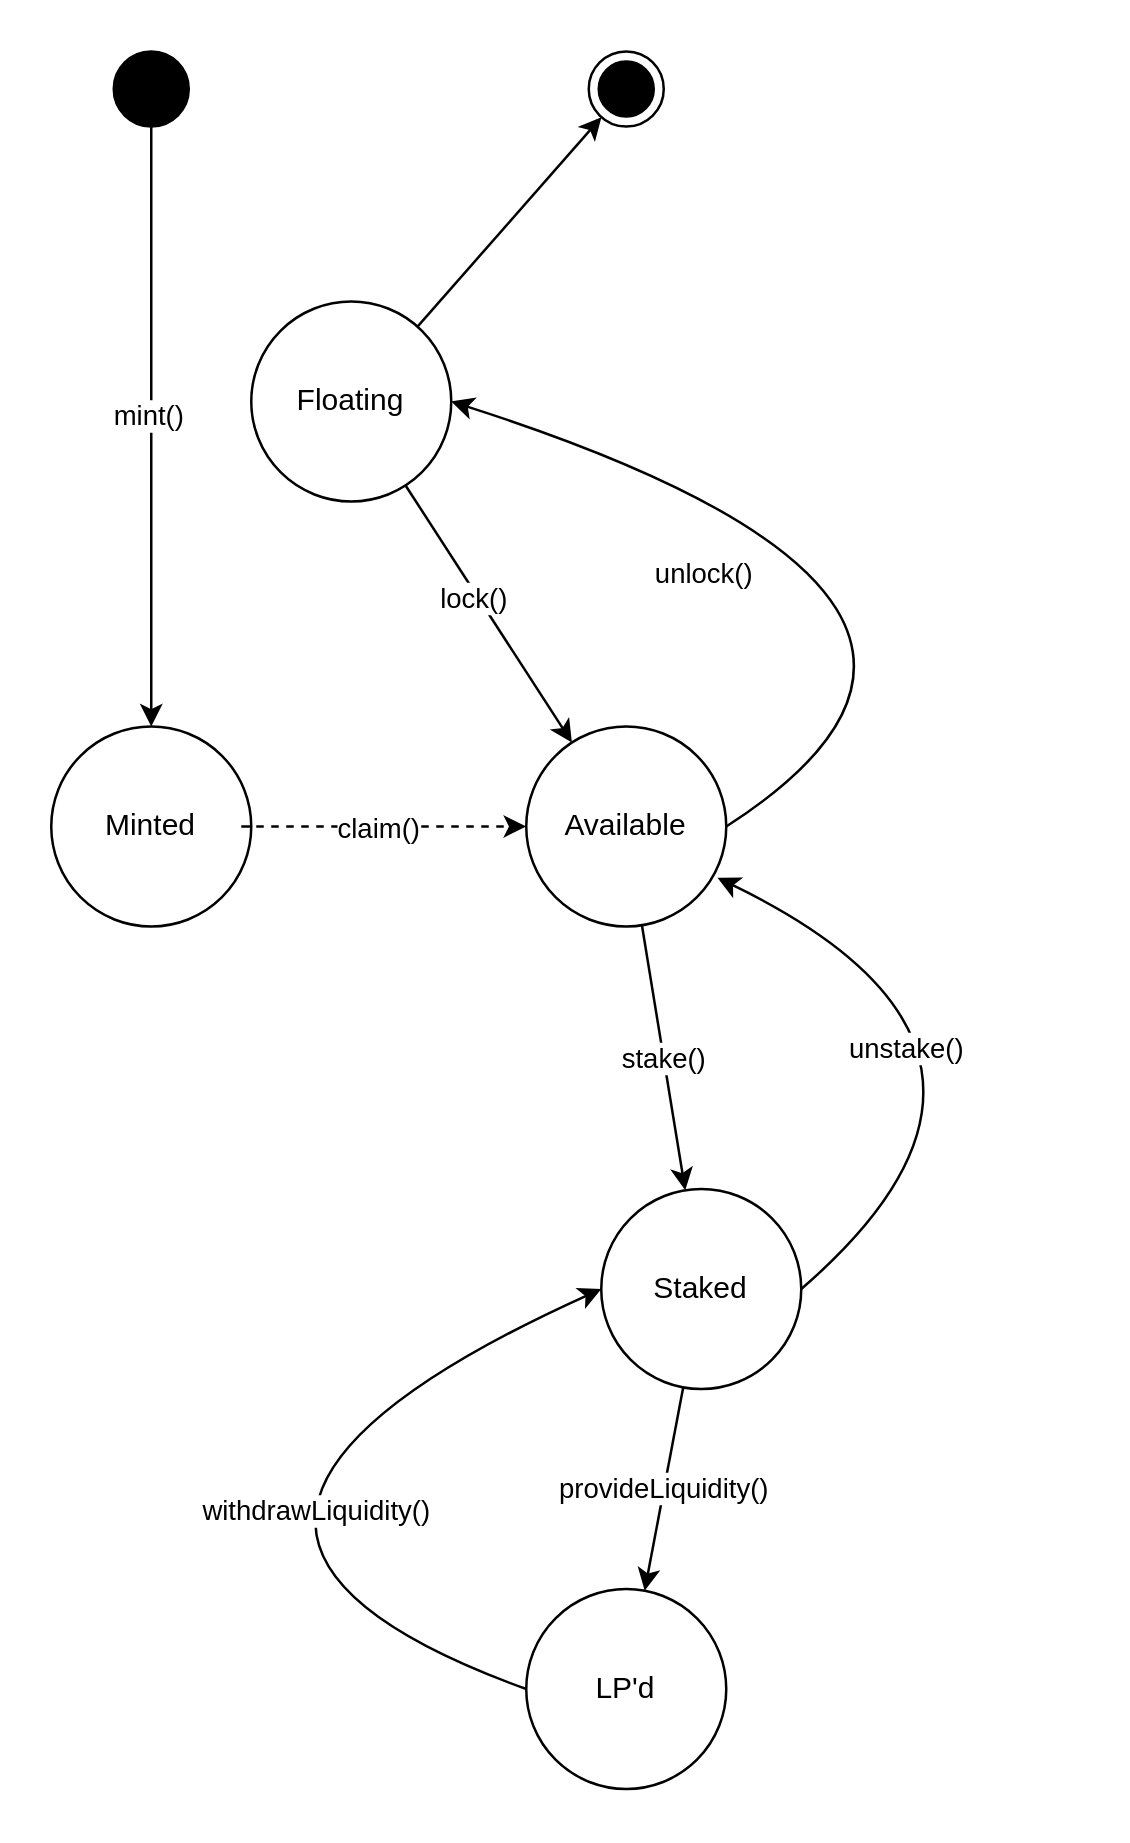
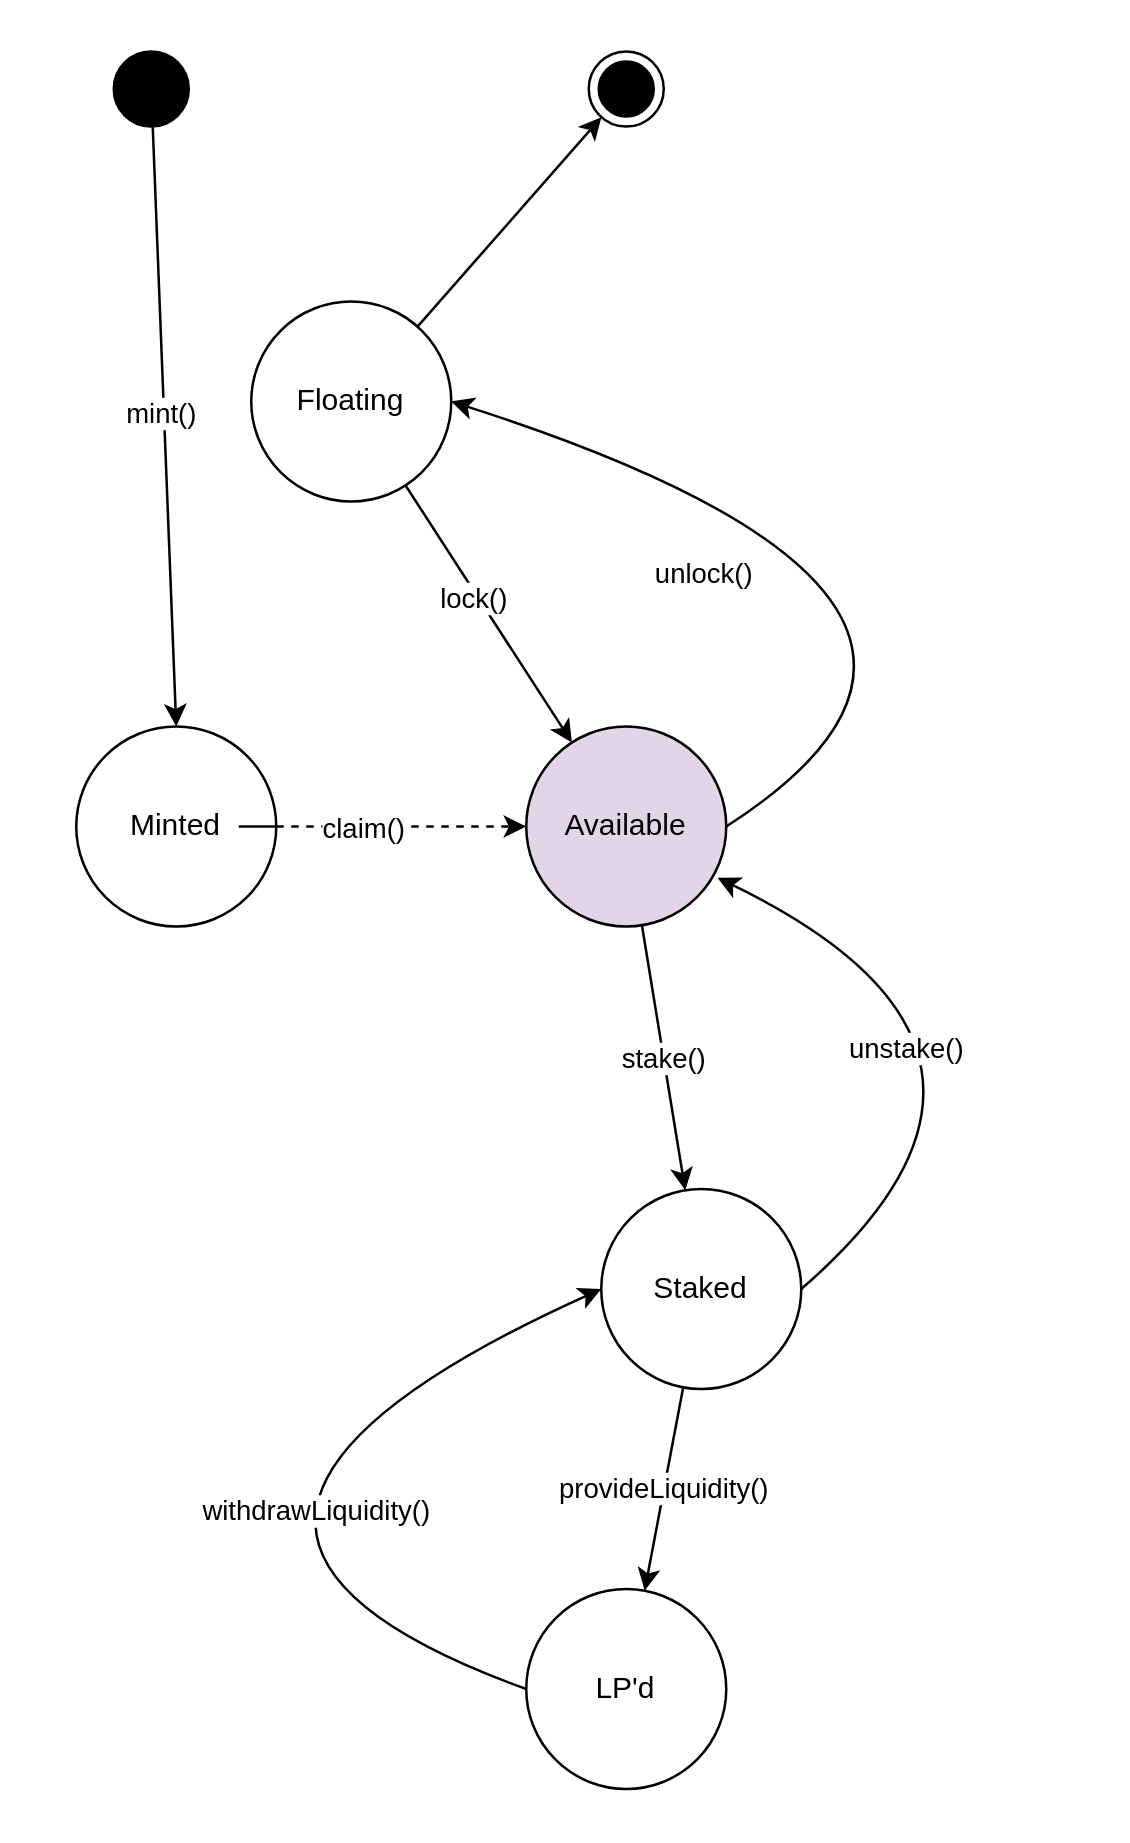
node "Minted": moved (151, 826) -> (176, 826)
node "Available": fillcolor #ffffff -> #e1d5e7
